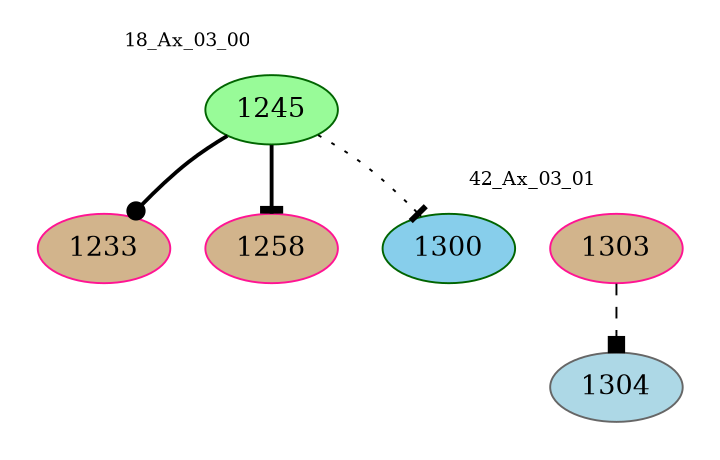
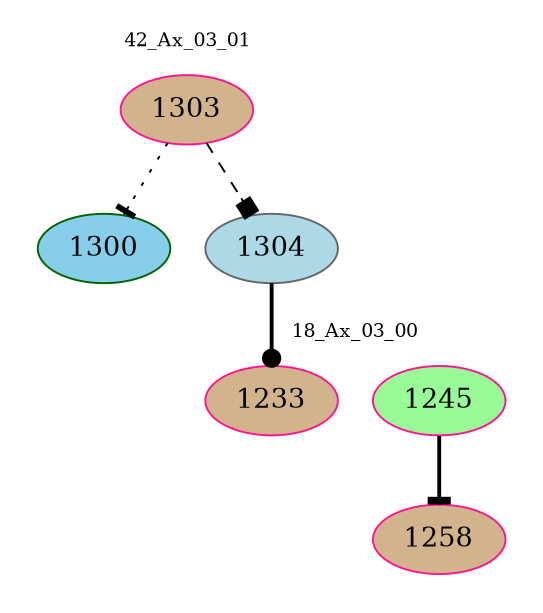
node "1245": color darkgreen -> deeppink
edge "1245" -> "1233": now "1304" -> "1233"
edge "1245" -> "1300": now "1303" -> "1300"
